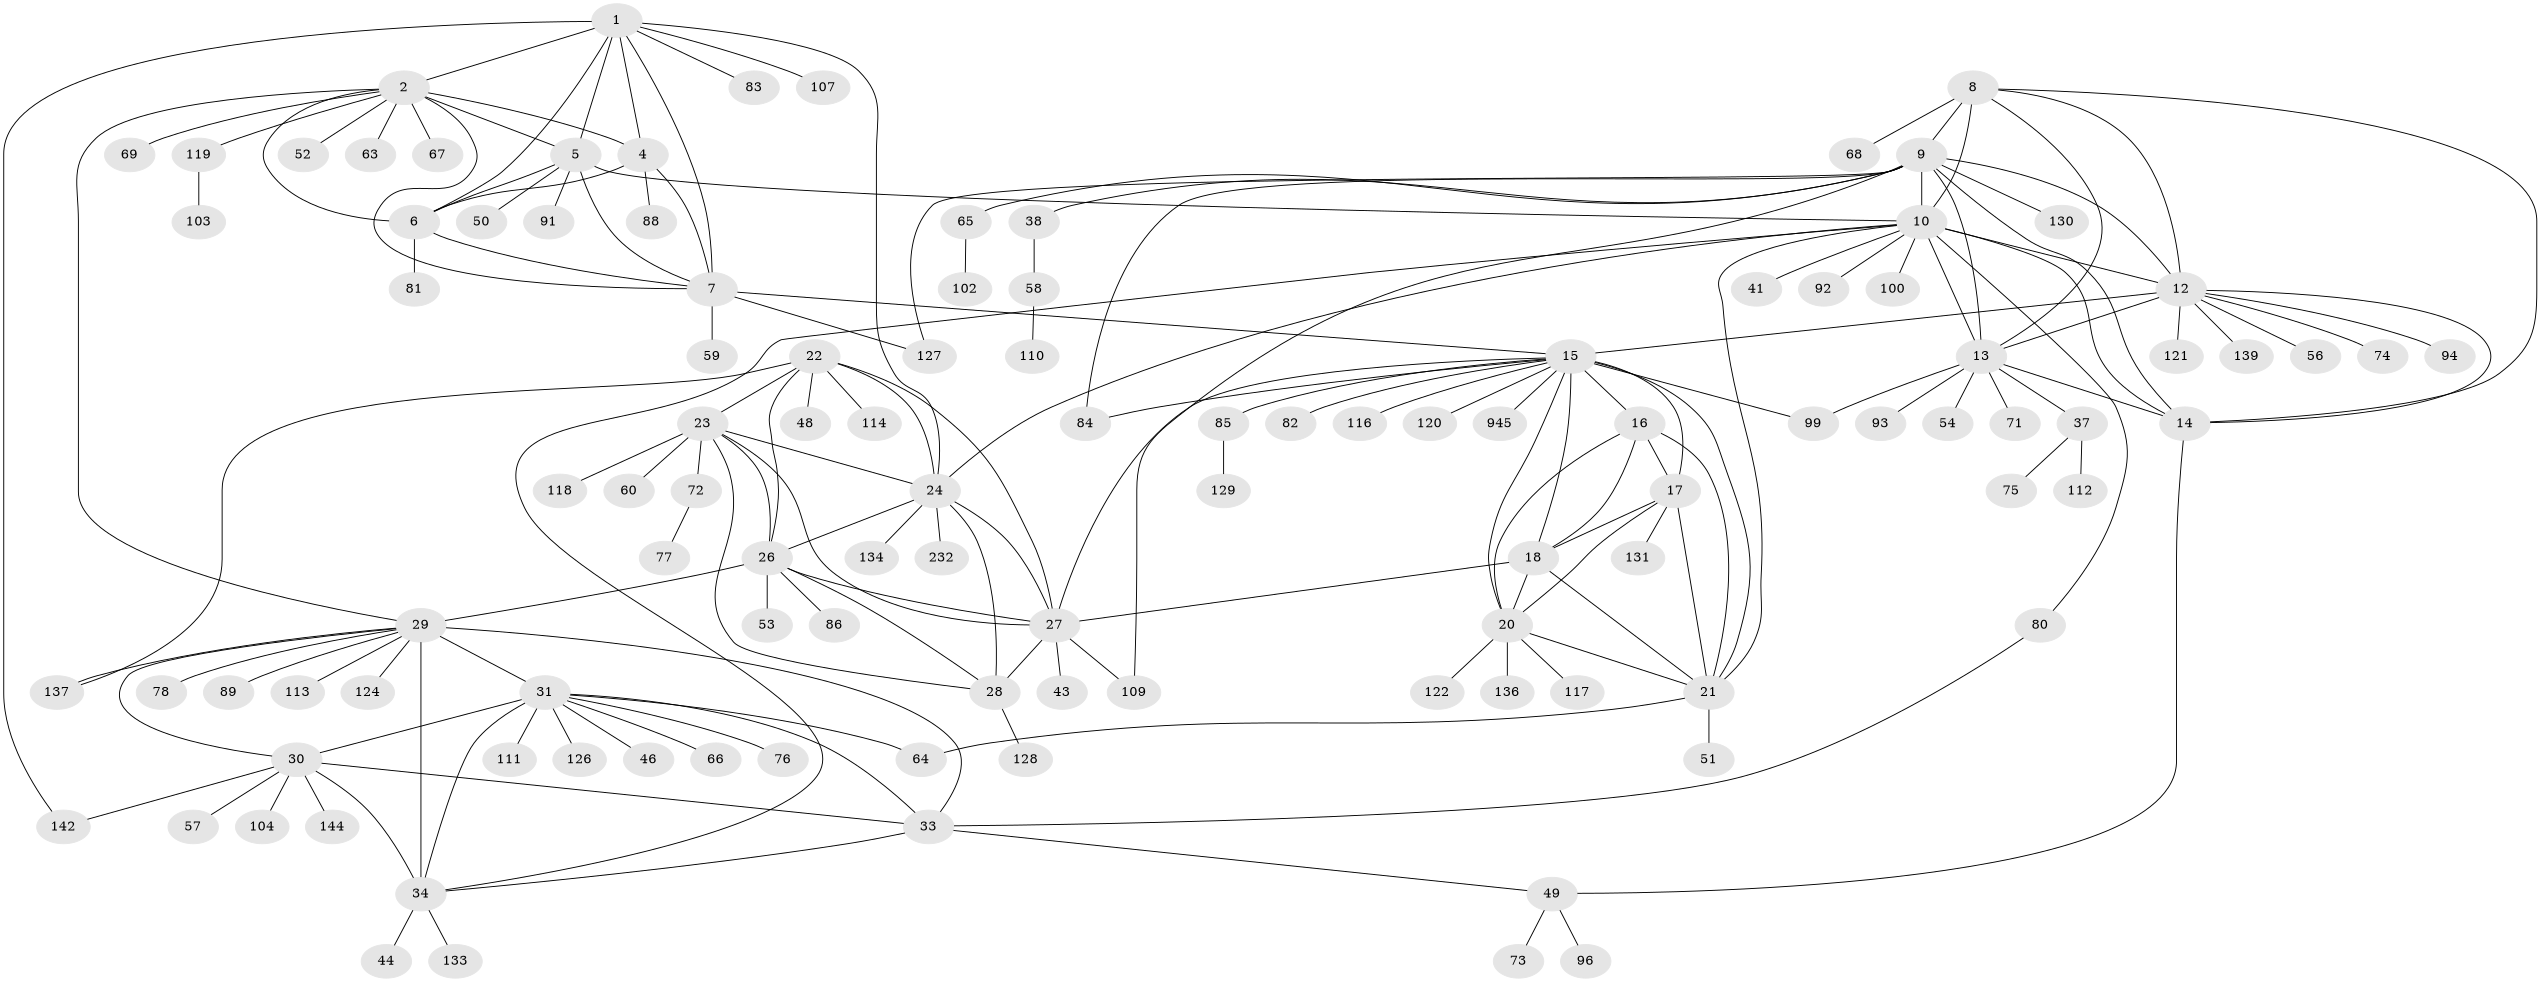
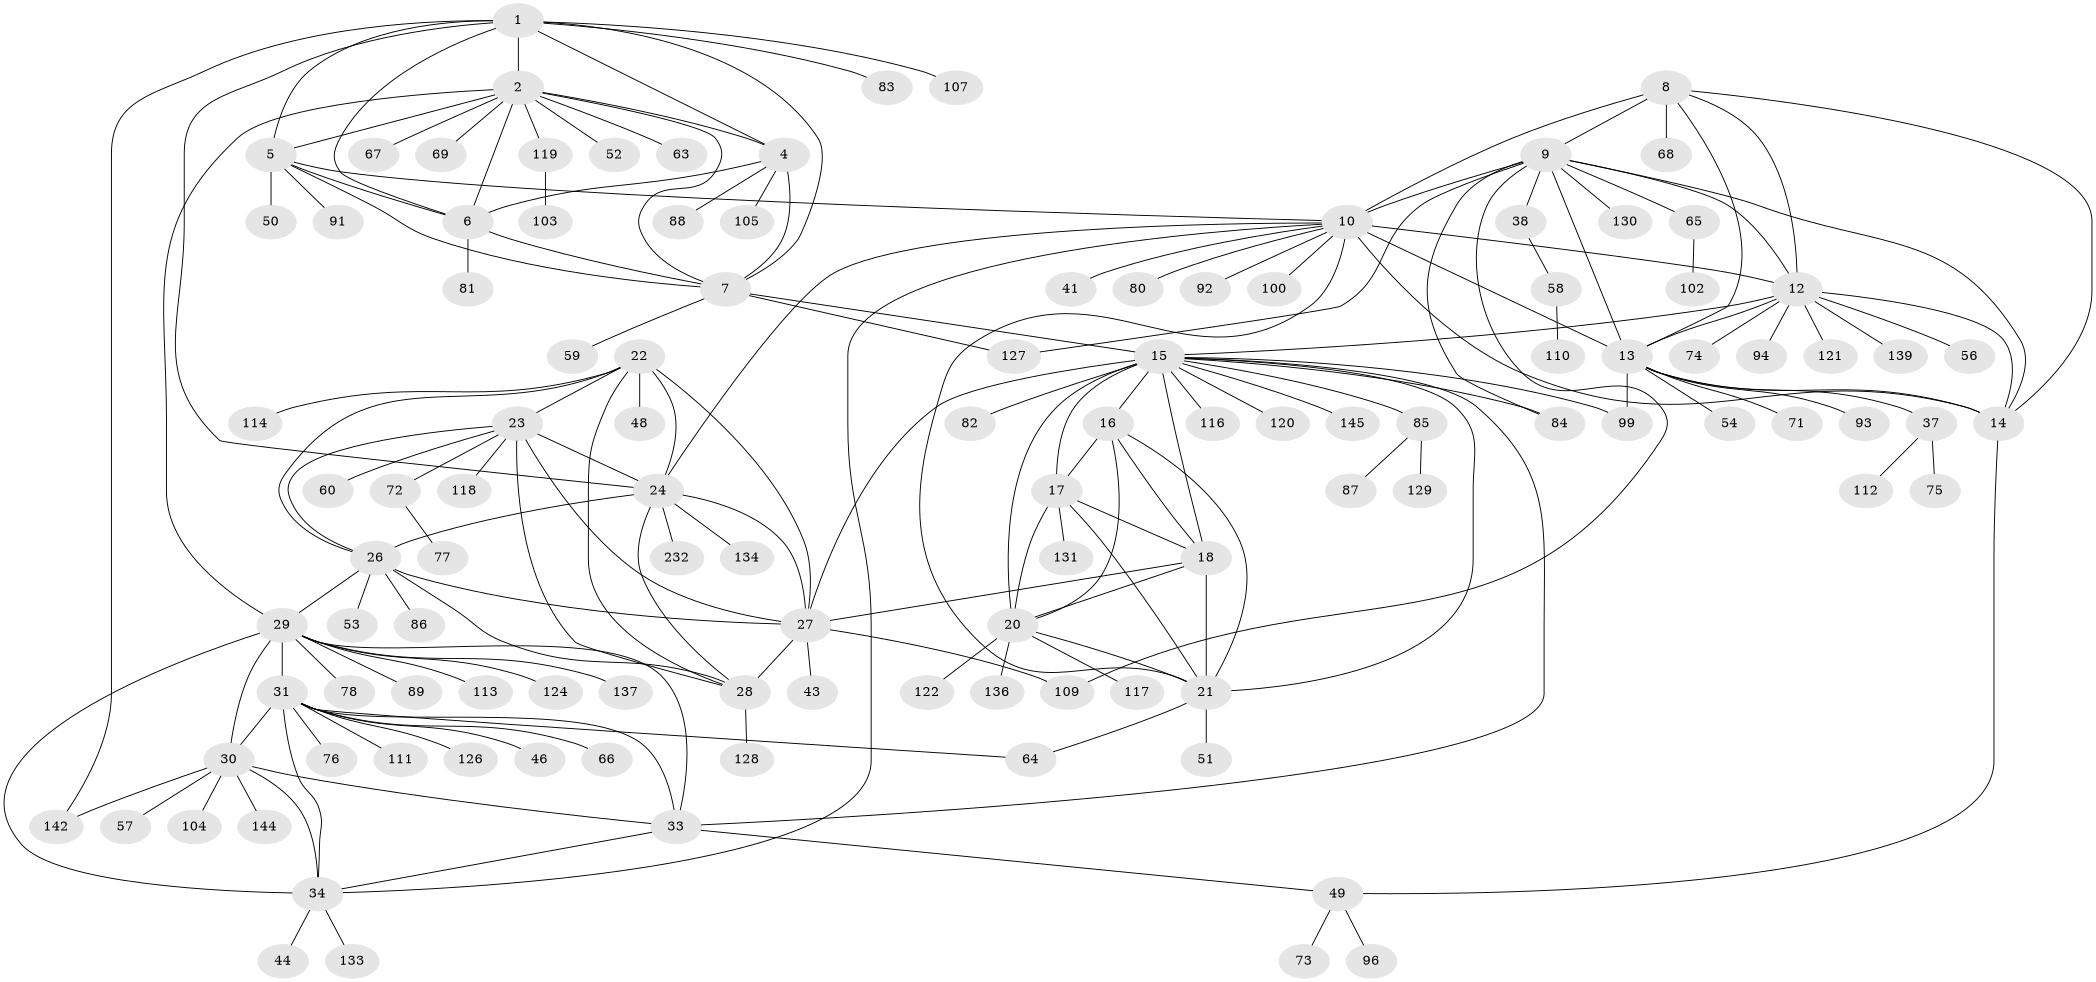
node "105": added
edge "22" -- "137": now "22" -- "28"
node "945": label "945" -> "145"
node "87": added
edge "80" -- "33": now "15" -- "33"
